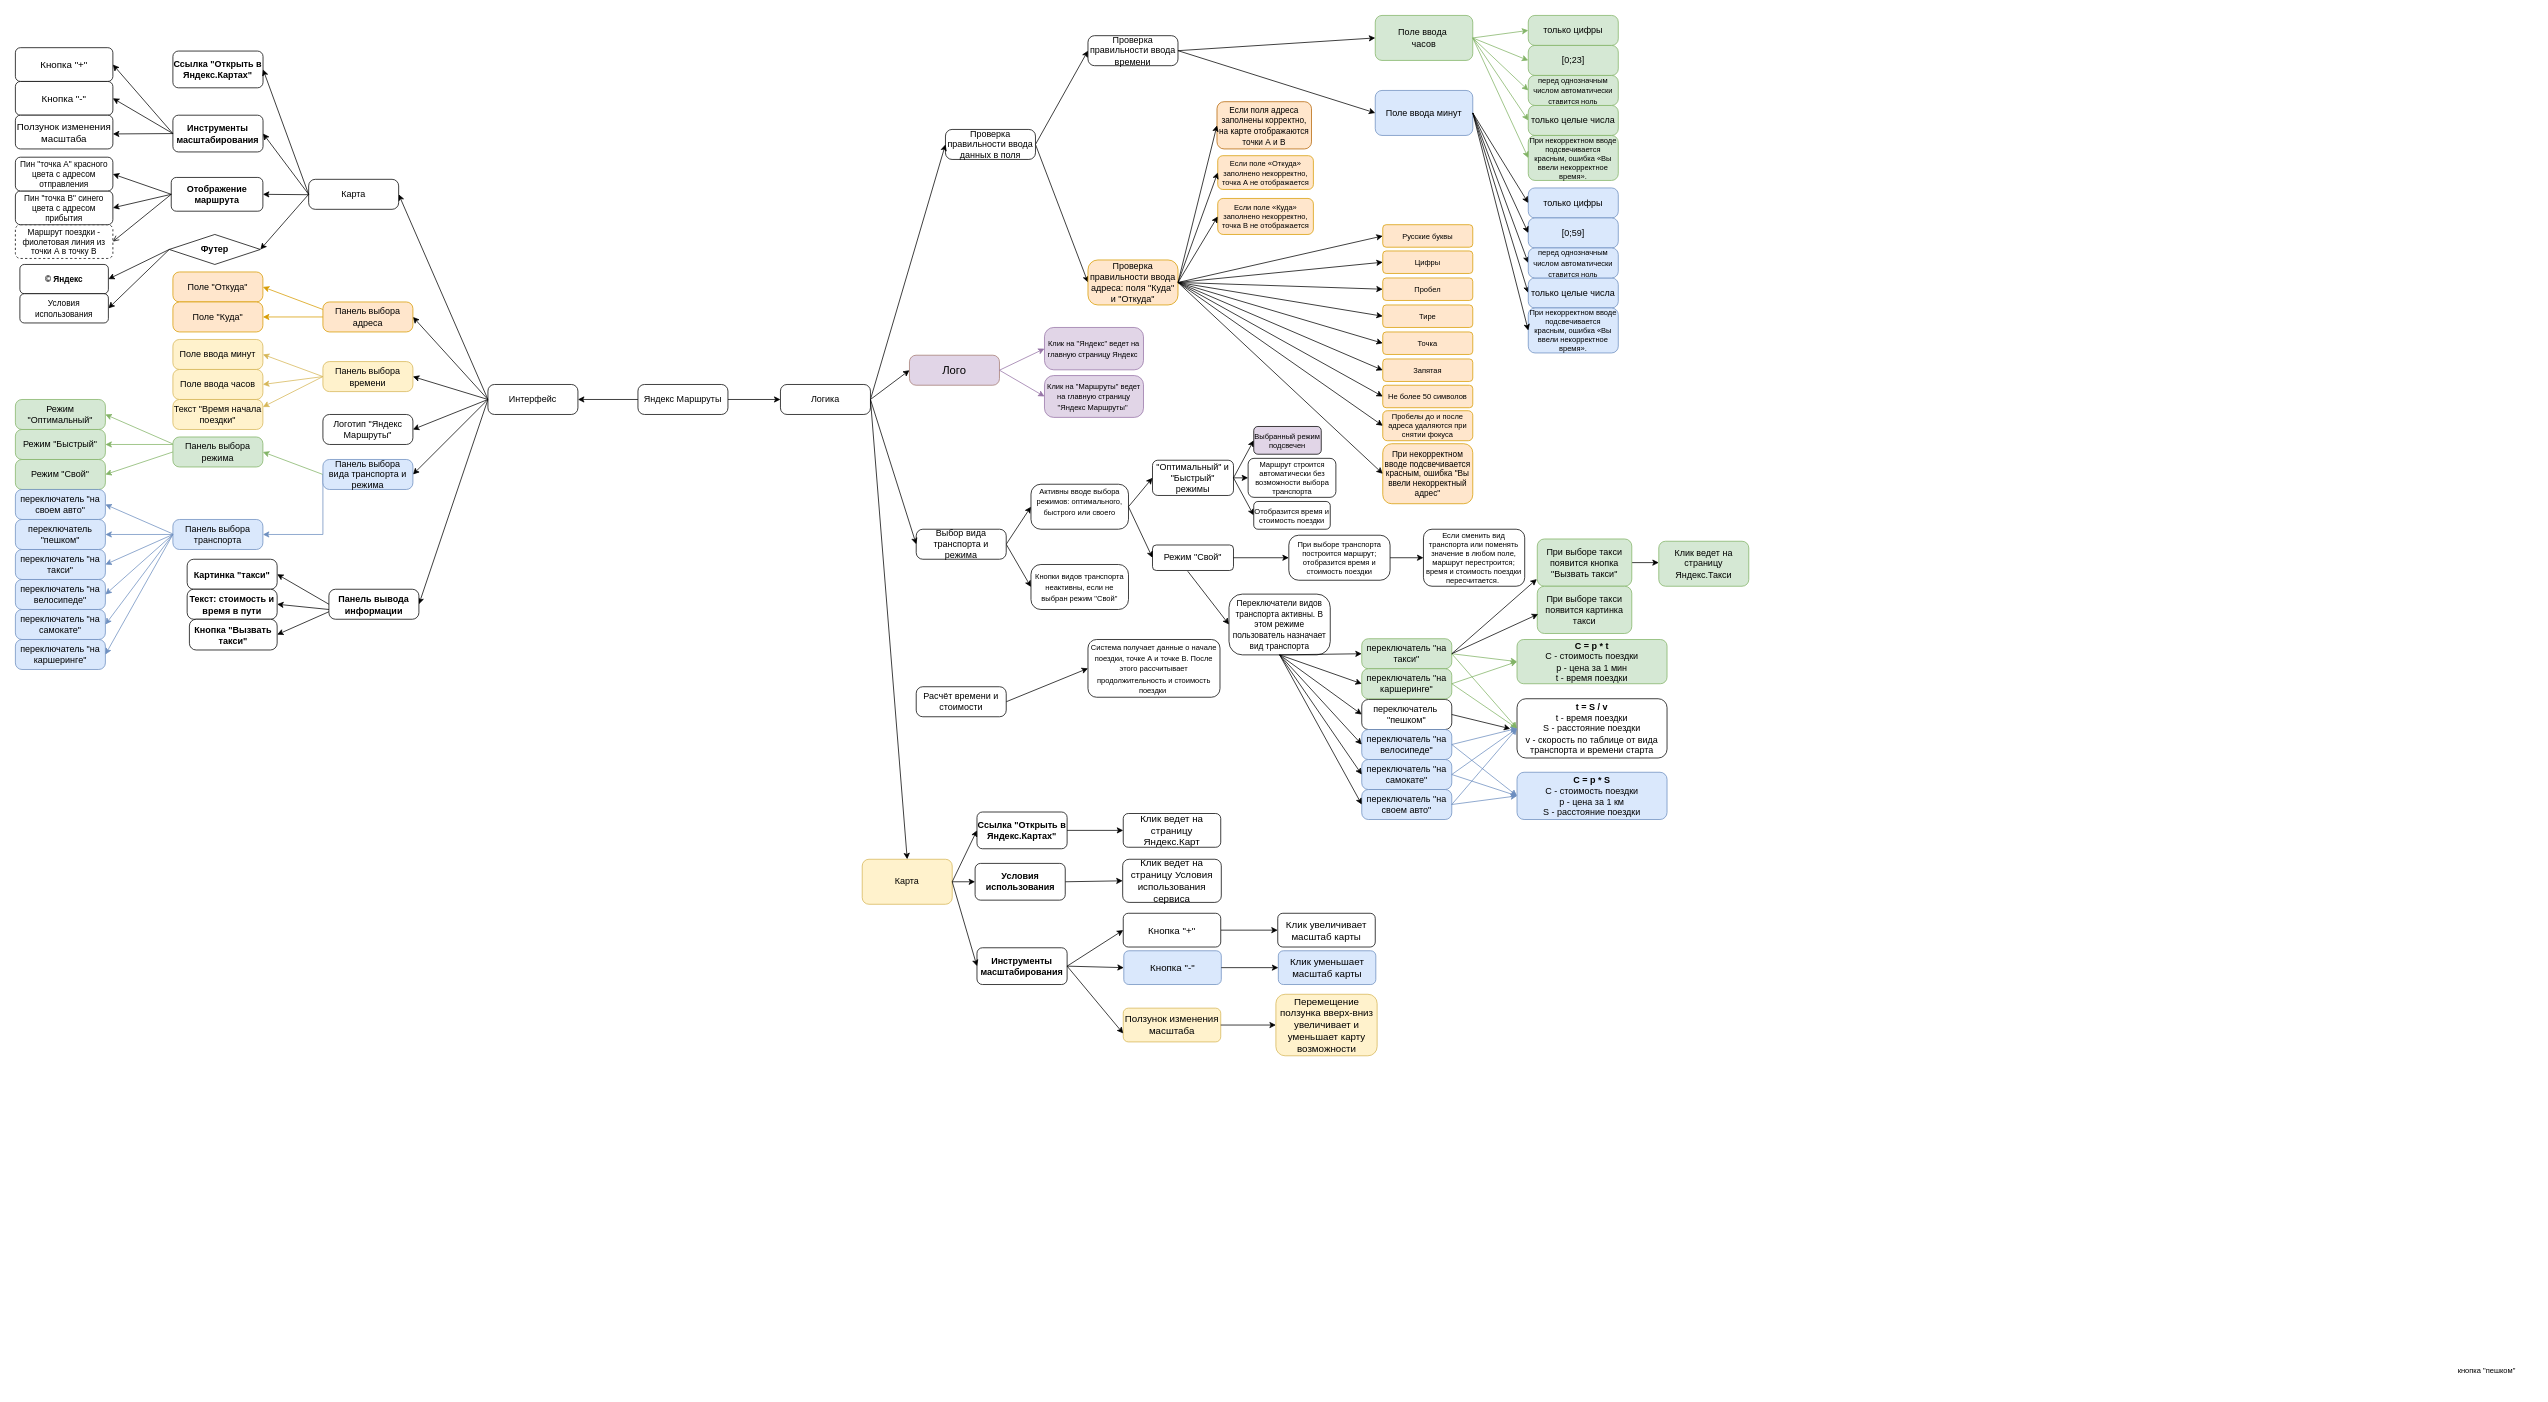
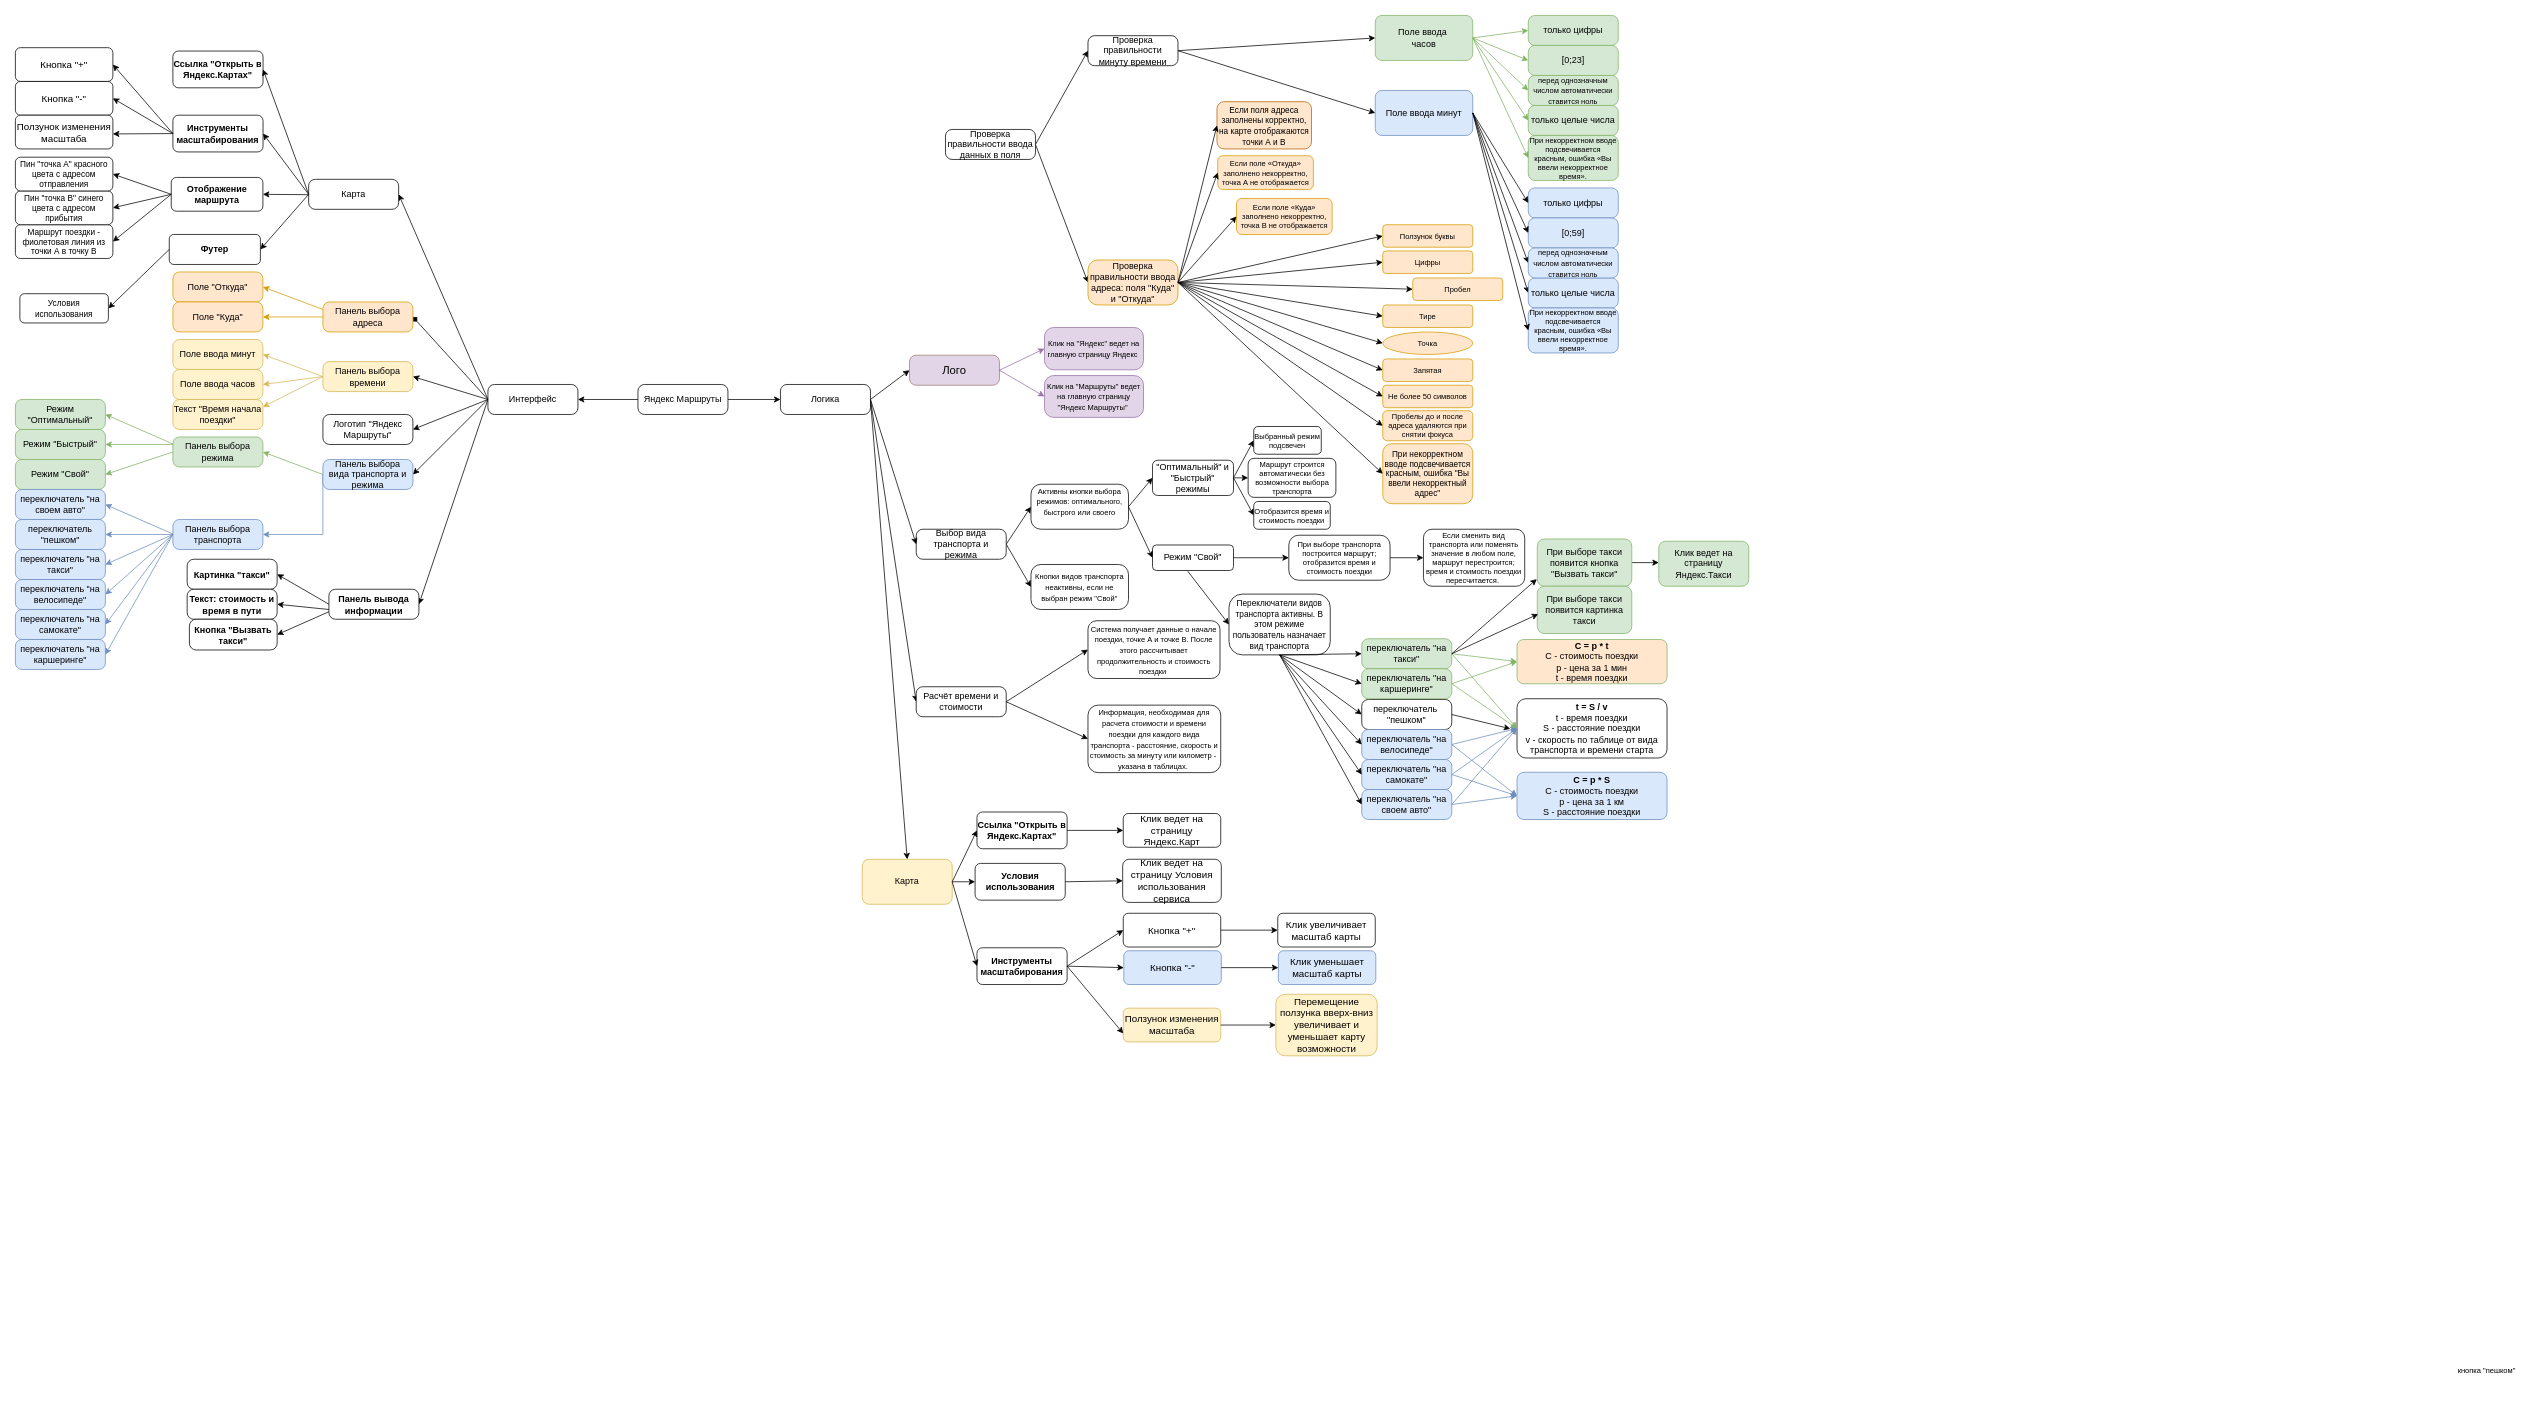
node "Проверка правильности ввода времени": label "Проверка правильности ввода времени" -> "Проверка правильности минуту времени"
node "Если поле «Куда» заполнено некорректно, точка В не отображается": moved (1265, 216) -> (1284, 216)
node "Русские буквы": label "Русские буквы" -> "Ползунок буквы"
edge "Отображение маршрута" -> "Маршрут поездки - фиолетовая линия из точки А в точку В": arrowhead open -> classic
node "Маршрут поездки - фиолетовая линия из точки А в точку В": style dashed -> solid
node "Футер": shape diamond -> rounded rectangle
edge "Футер" -> "© Яндекс": removed
edge "Логика" -> "Проверка правильности ввода данных в поля": removed
node "© Яндекс": removed
node "Пробел": moved (1428, 289) -> (1458, 289)
edge "Интерфейс" -> "Панель выбора адреса": arrowhead classic -> diamond
node "Точка": shape rounded rectangle -> ellipse
node "Выбранный режим подсвечен": fillcolor #e1d5e7 -> #ffffff
node "Активны вводе выбора режимов: оптимального, быстрого или своего": label "Активны вводе выбора режимов: оптимального, быстрого или своего" -> "Активны кнопки выбора режимов: оптимального, быстрого или своего"
edge "Логика" -> "Расчёт времени и стоимости": added
node "C = p * t С - стоимость поездки р - цена за 1 мин t - время поездки": fillcolor #d5e8d4 -> #ffe6cc
node "Система получает данные о начале поездки, точке А и точке В. После этого рассчитывает продолжительность и стоимость поездки": moved (1154, 668) -> (1154, 650)
edge "Расчёт времени и стоимости" -> "Информация, необходимая для расчета стоимости и времени поездки для каждого вида транспорта - расстояние, скорость и стоимость за минуту или километр - указана в таблицах.": added
node "Информация, необходимая для расчета стоимости и времени поездки для каждого вида транспорта - расстояние, скорость и стоимость за минуту или километр - указана в таблицах.": added
